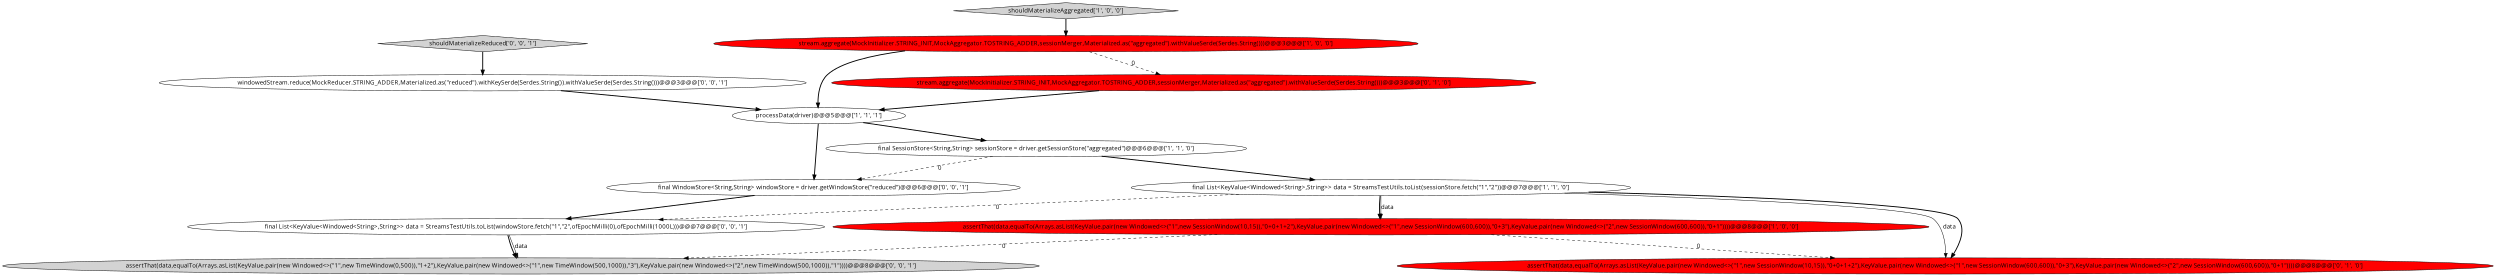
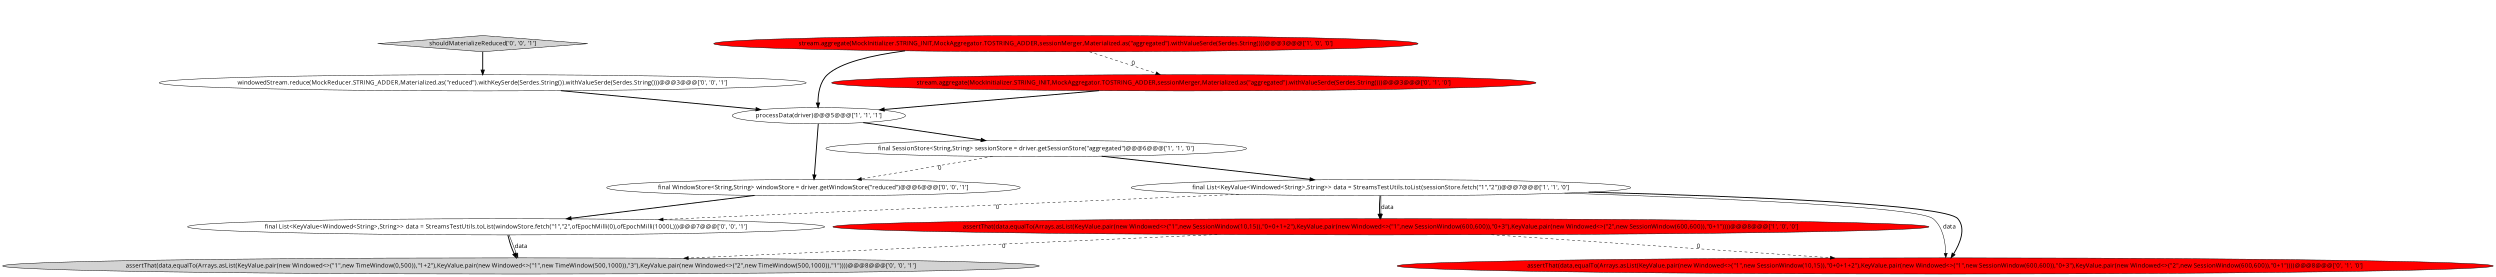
node "shouldMaterializeAggregated['1', '0', '0']": removed
